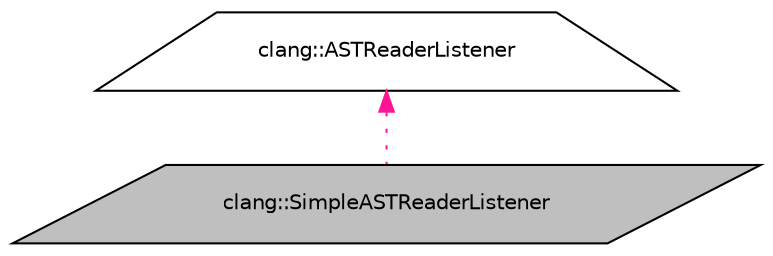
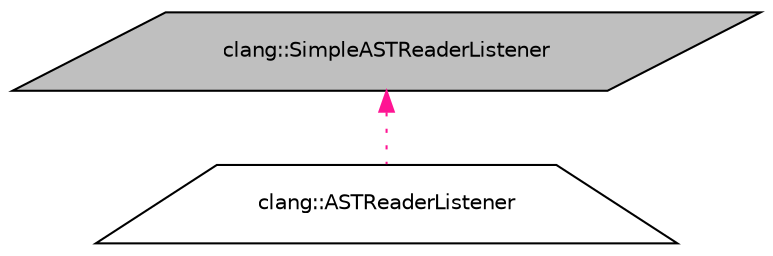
edge "clang::SimpleASTReaderListener" -> "clang::ASTReaderListener": reversed
